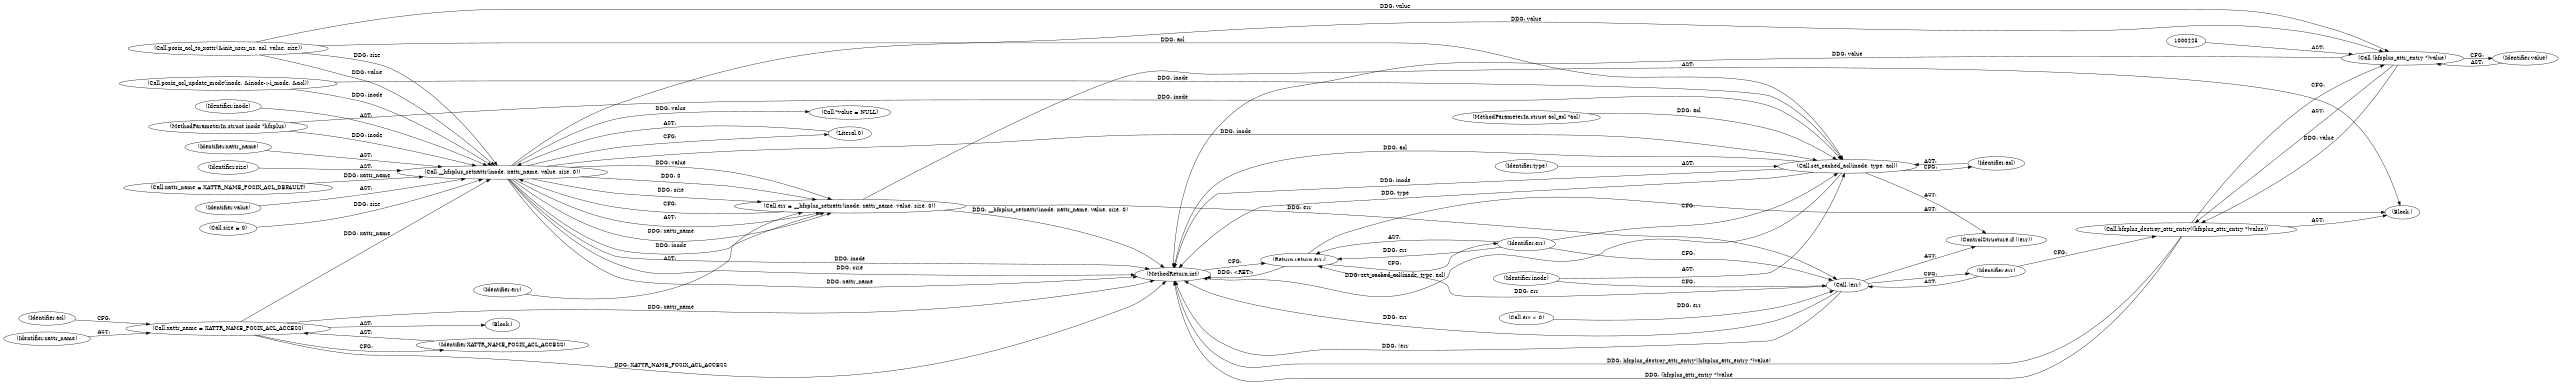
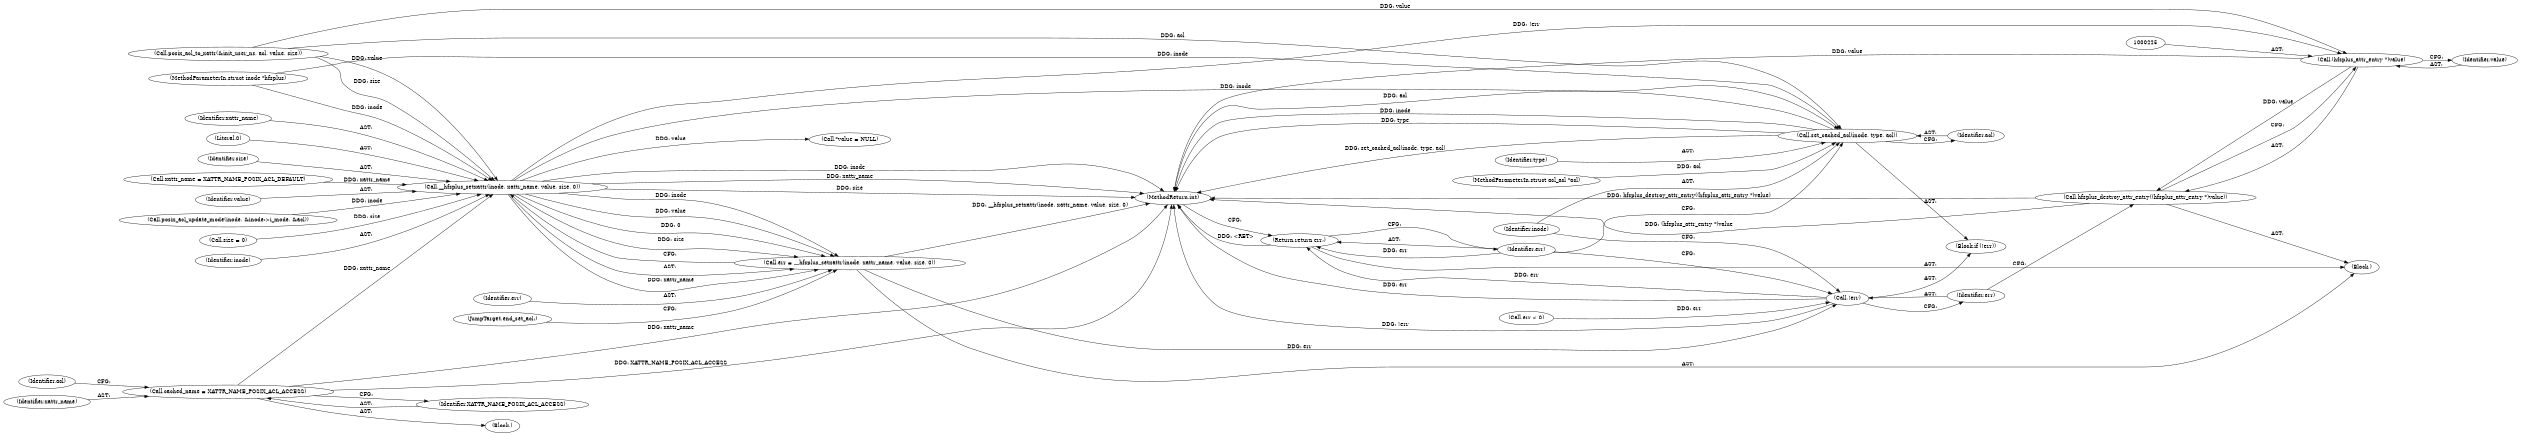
edge "(Call,__hfsplus_setxattr(inode, xattr_name, value, size, 0))" -> "(Call,(hfsplus_attr_entry *)value)": label "DDG: value" -> "DDG: !err"
edge "(Call,posix_acl_update_mode(inode, &inode->i_mode, &acl))" -> "(Call,set_cached_acl(inode, type, acl))": removed, label "DDG: inode"
edge "(Call,__hfsplus_setxattr(inode, xattr_name, value, size, 0))" -> "(Literal,0)": removed, label "CFG:"
node "(ControlStructure,if (!err))": label "(ControlStructure,if (!err))" -> "(Block,if (!err))"
node "(JumpTarget,end_set_acl:)": added
node "(Call,xattr_name = XATTR_NAME_POSIX_ACL_ACCESS)": label "(Call,xattr_name = XATTR_NAME_POSIX_ACL_ACCESS)" -> "(Call,cached_name = XATTR_NAME_POSIX_ACL_ACCESS)"
